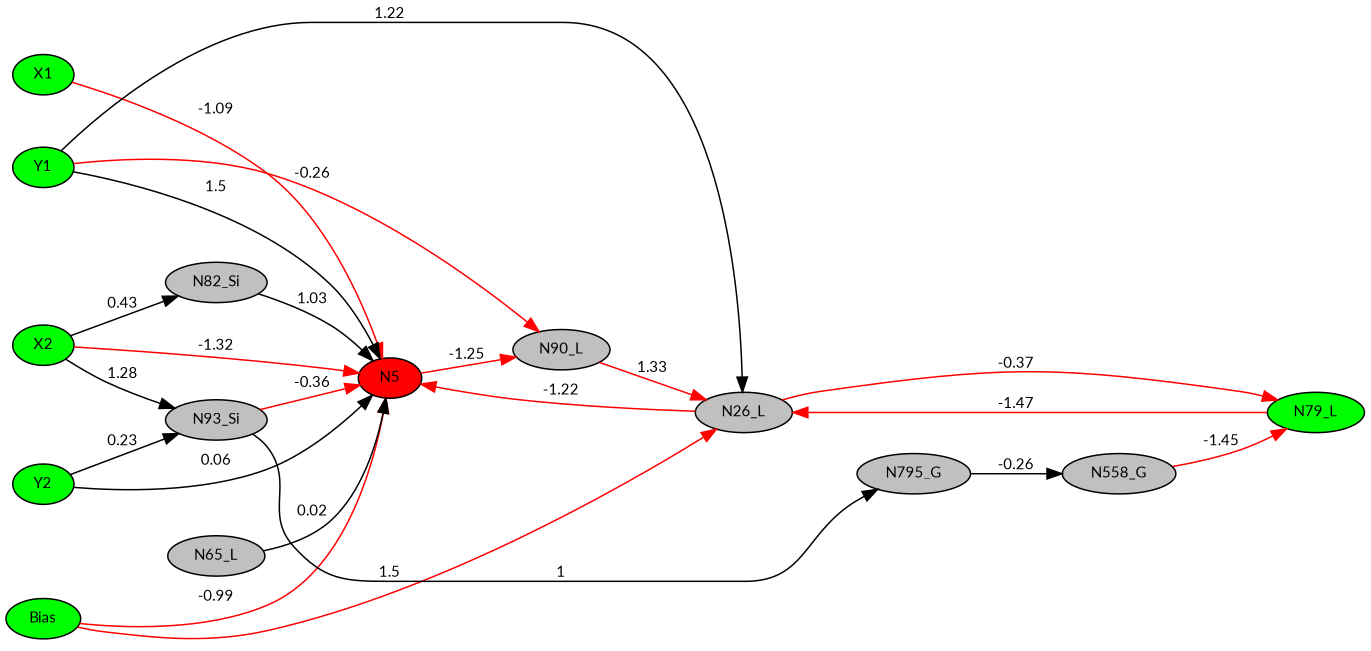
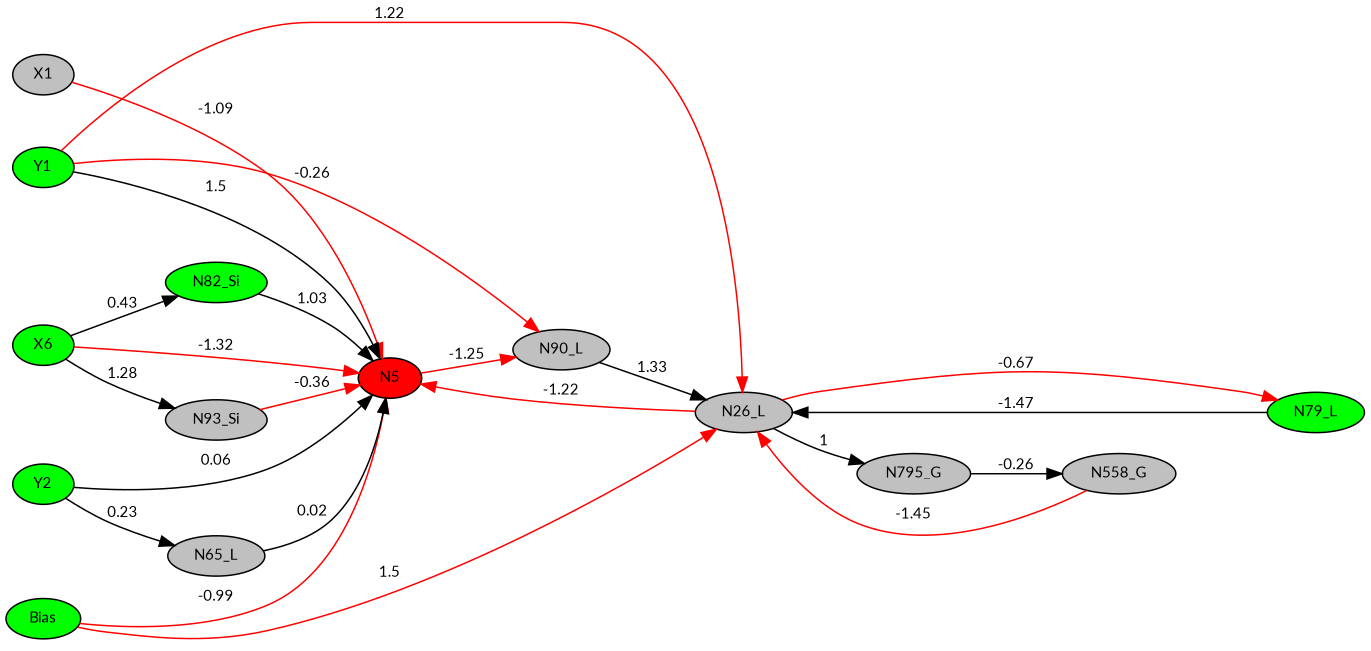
edge "Y1" -> "N26_L": color black -> red
node "X1": fillcolor green -> gray
node "N82_Si": fillcolor gray -> green
node "X2": label "X2" -> "X6"
edge "N26_L" -> "N79_L": label "-0.37" -> "-0.67"
edge "N90_L" -> "N26_L": color red -> black
edge "N79_L" -> "N26_L": color red -> black
edge "N558_G" -> "N79_L": now "N558_G" -> "N26_L"
edge "Y2" -> "N93_Si": now "Y2" -> "N65_L"
edge "N93_Si" -> "N795_G": now "N26_L" -> "N795_G"
